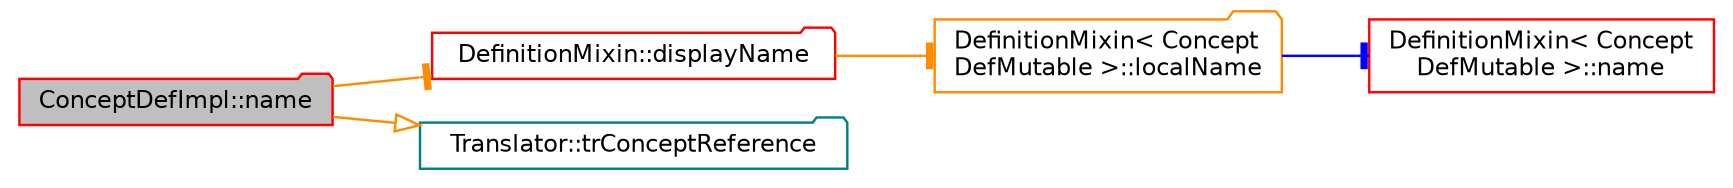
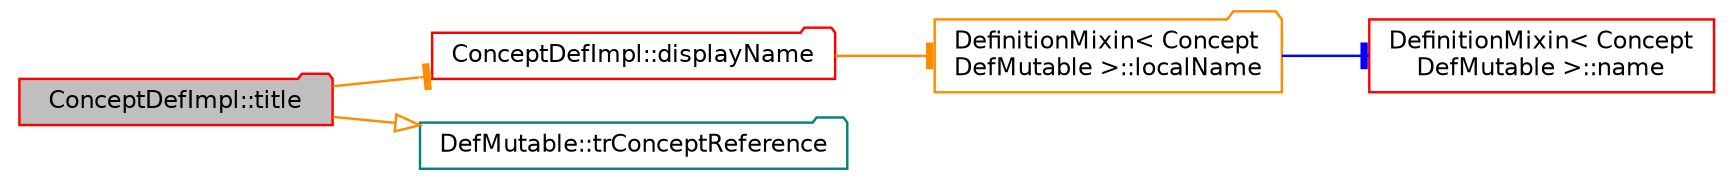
node "DefinitionMixin::displayName": label "DefinitionMixin::displayName" -> "ConceptDefImpl::displayName"
node "ConceptDefImpl::name": label "ConceptDefImpl::name" -> "ConceptDefImpl::title"
node "Translator::trConceptReference": label "Translator::trConceptReference" -> "DefMutable::trConceptReference"
